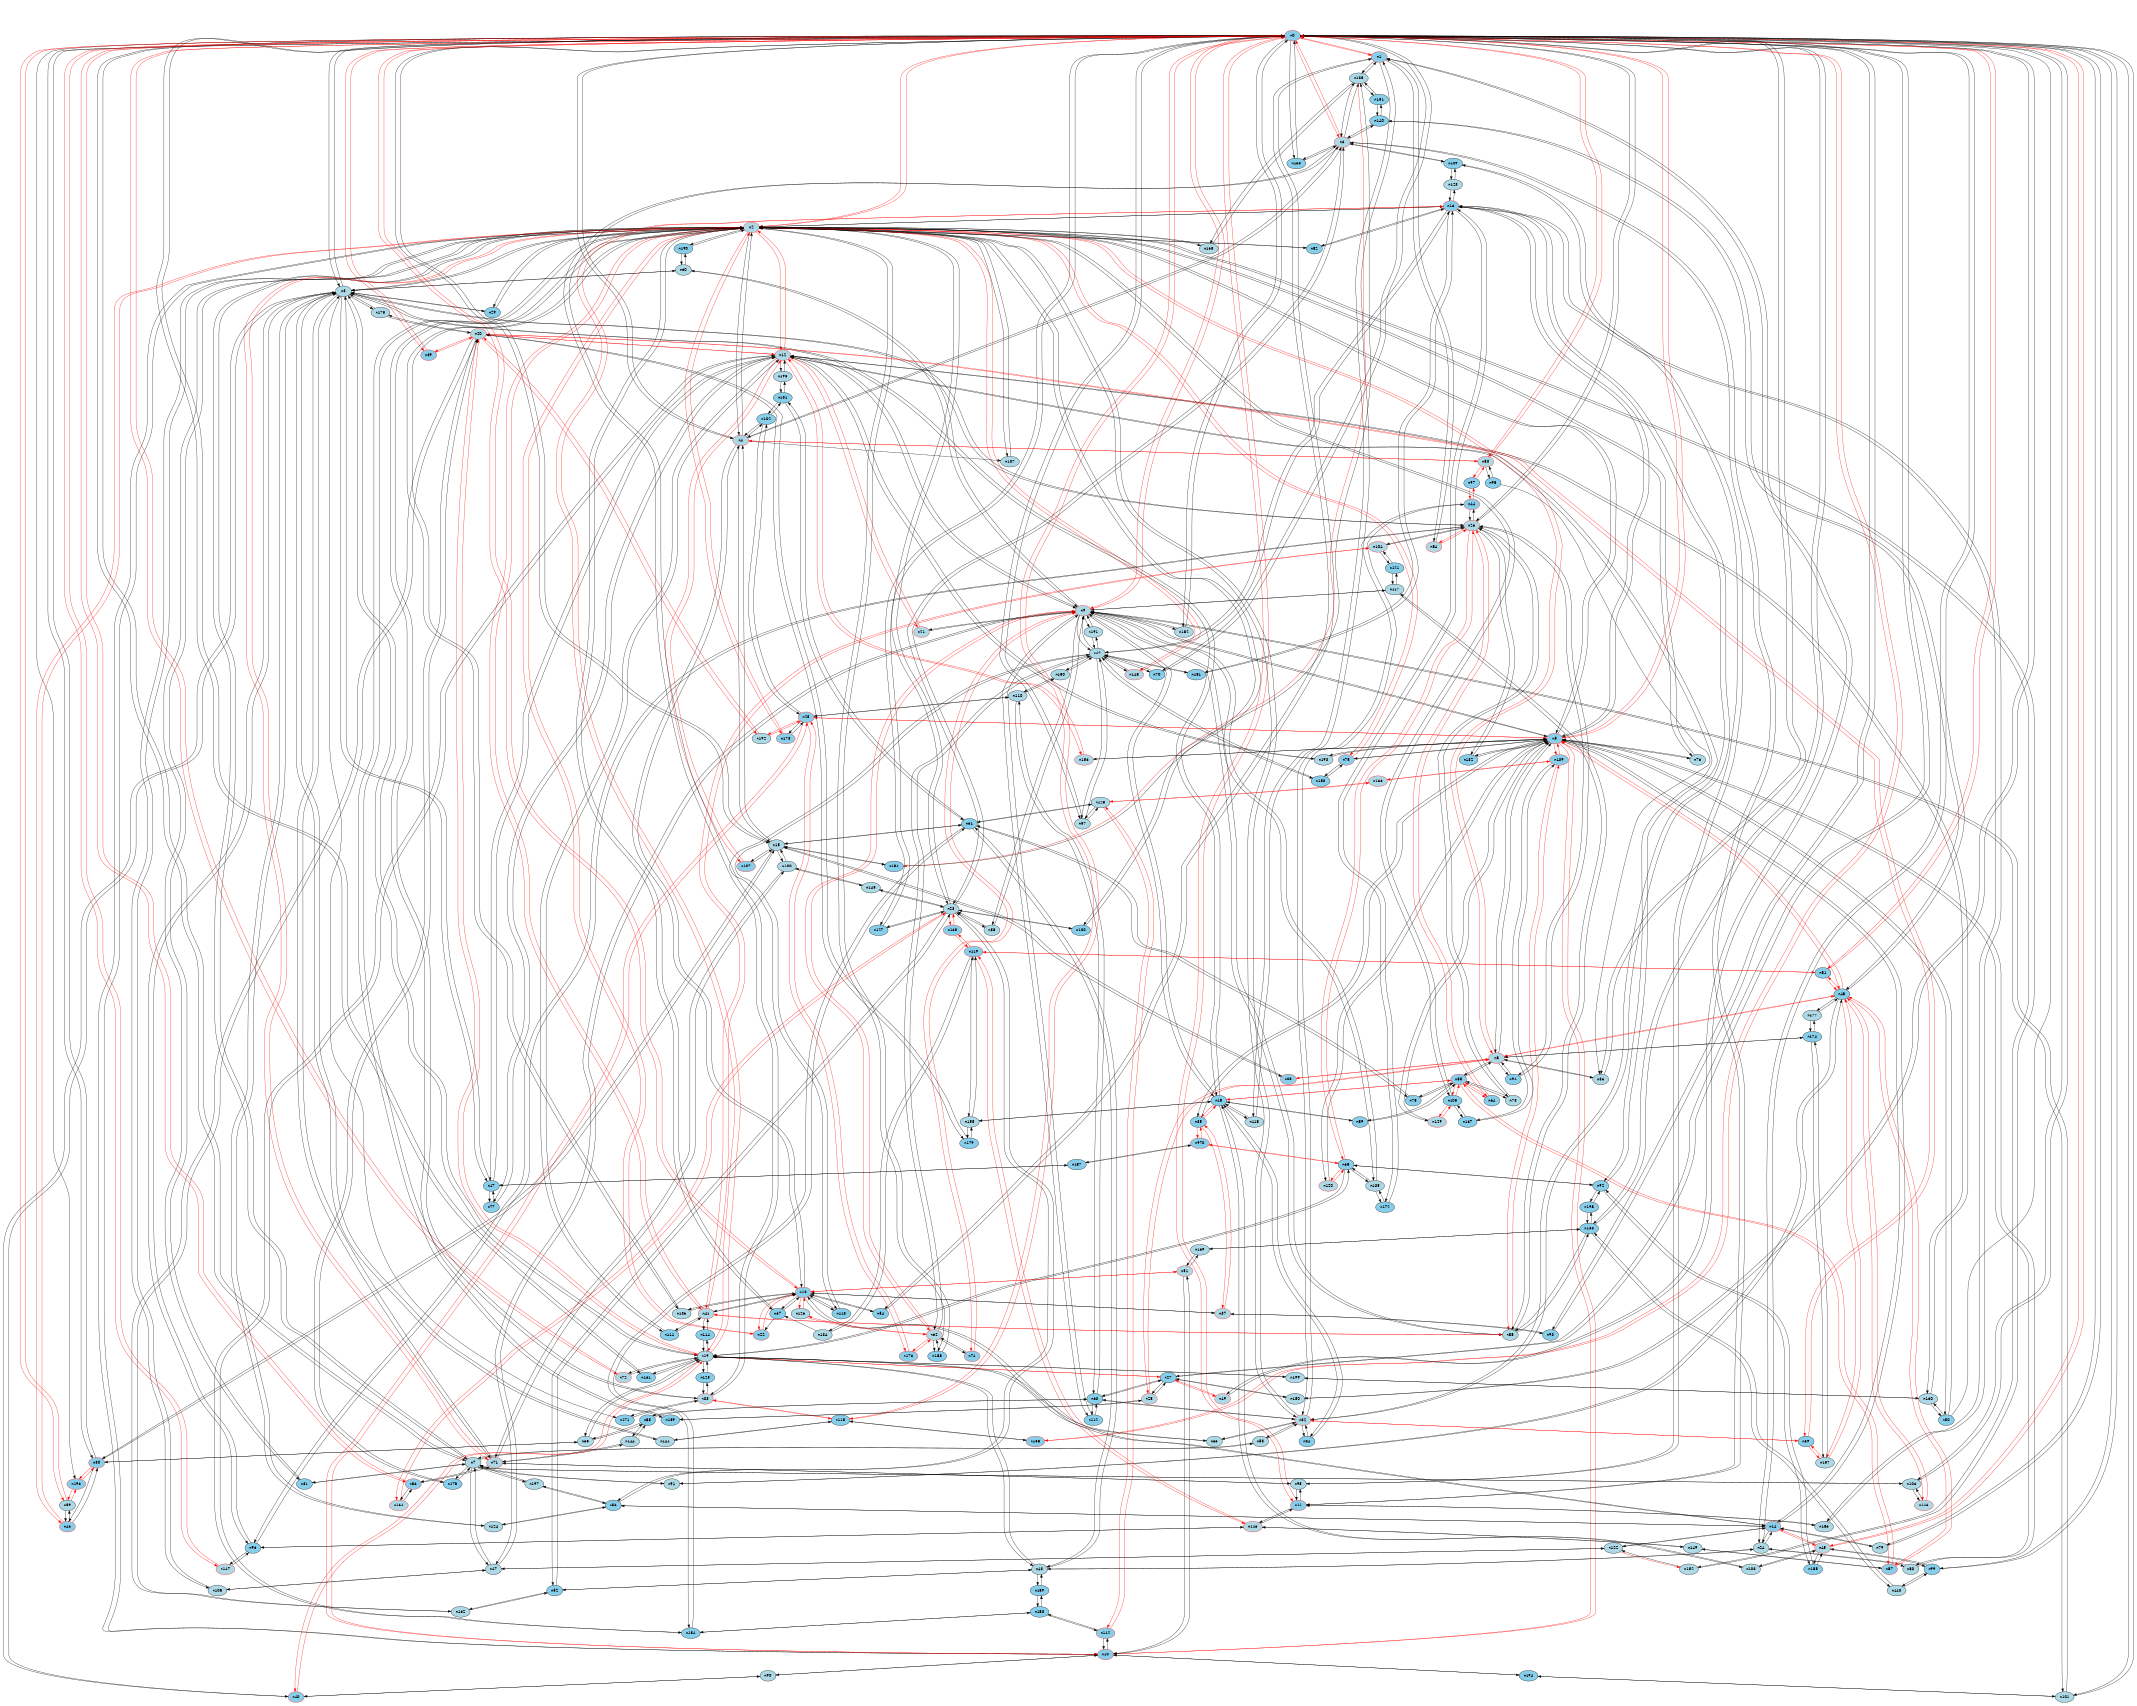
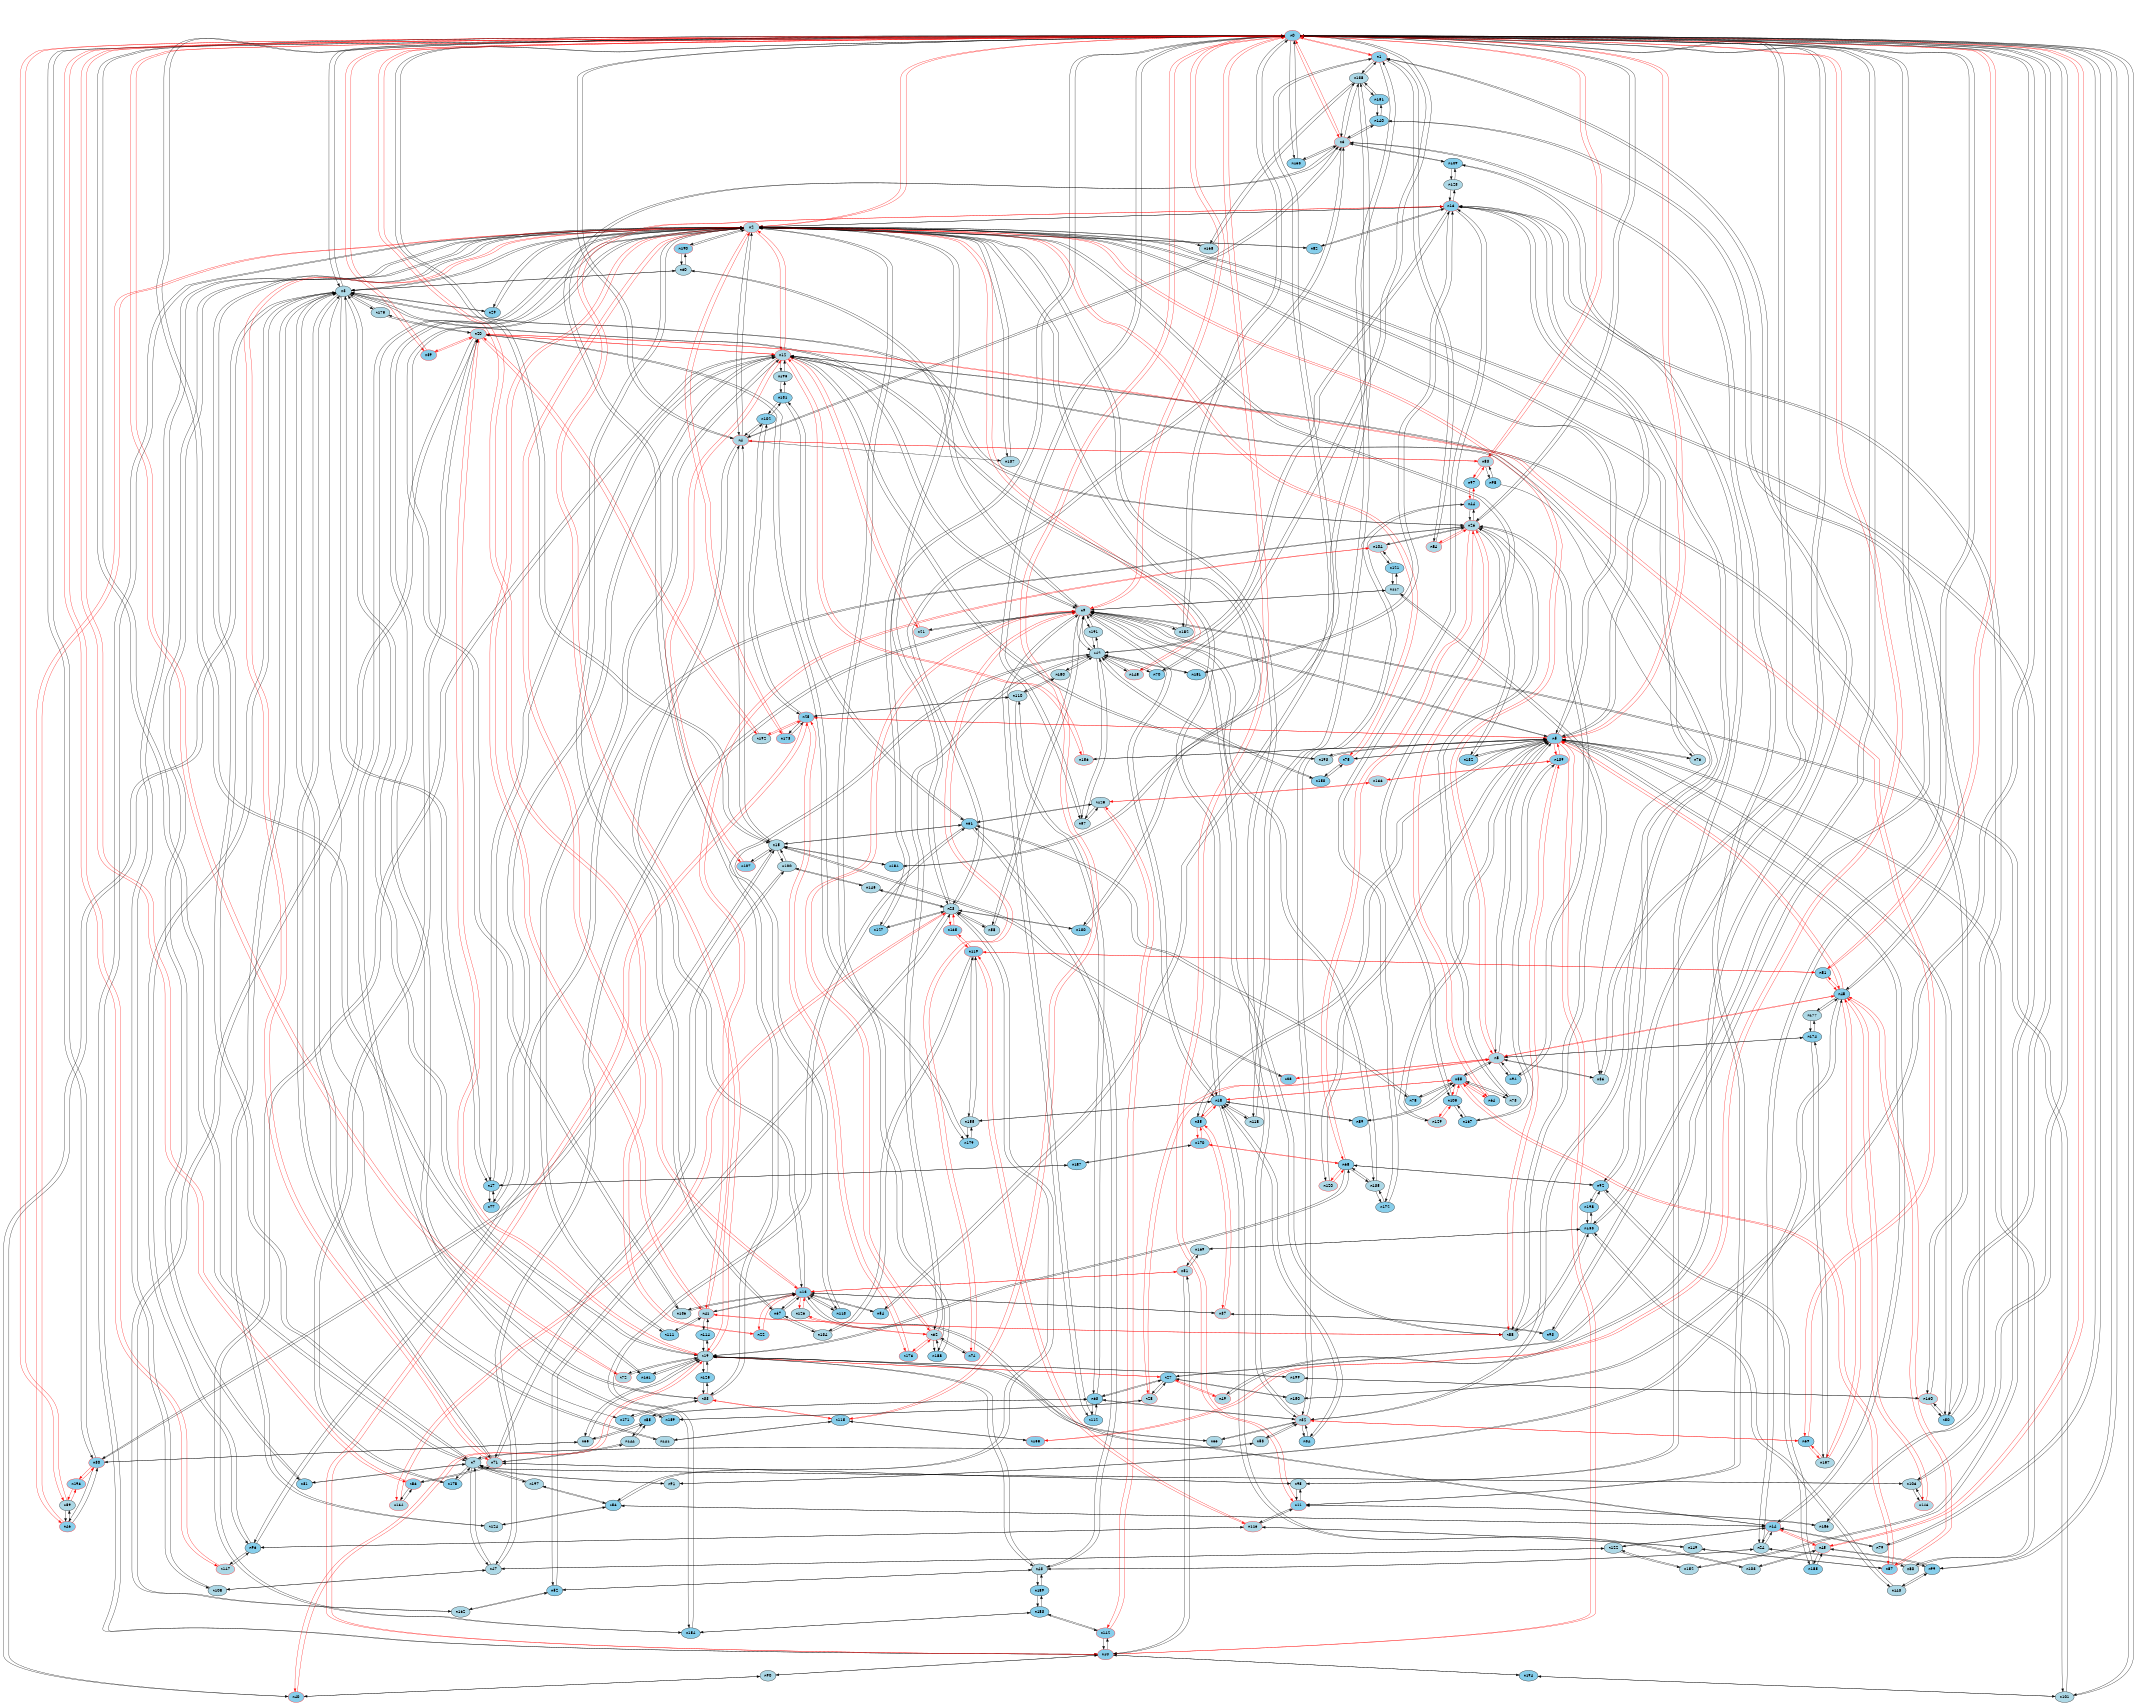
edge "n0" -> "n196": now "n0" -> "n50"
node "n190": color black -> #ff0000
edge "n138" -> "n184": color #ff0000 -> black
node "n970": label "n970" -> "n170"
edge "n67" -> "n22": now "n67" -> "n134"
node "n160": color black -> #ff0000
edge "n122" -> "n152": color #ff0000 -> black
